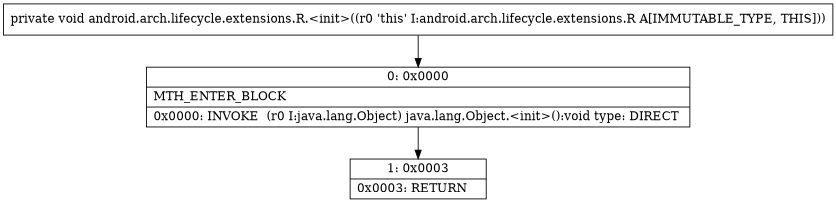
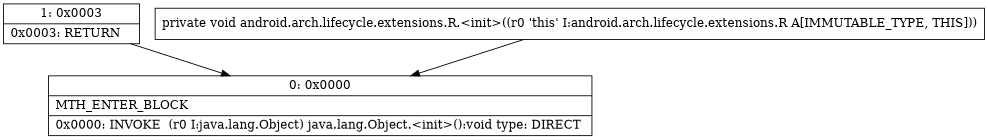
edge "0: 0x0000" -> "1: 0x0003": reversed
